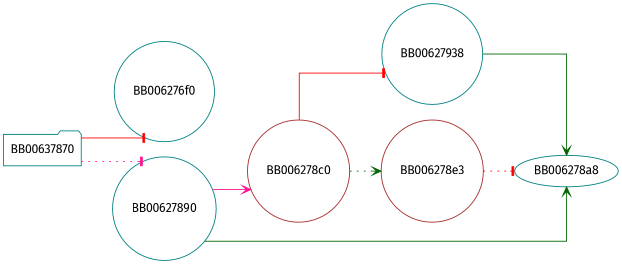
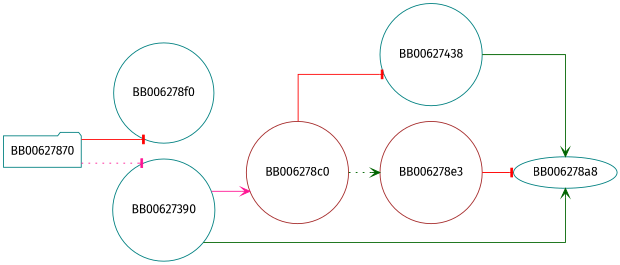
node "BB00627938": label "BB00627938" -> "BB00627438"
node "BB006276f0": label "BB006276f0" -> "BB006278f0"
node "BB00637870": label "BB00637870" -> "BB00627870"
edge "BB006278e3" -> "BB006278a8": style dotted -> solid
node "BB00627890": label "BB00627890" -> "BB00627390"
